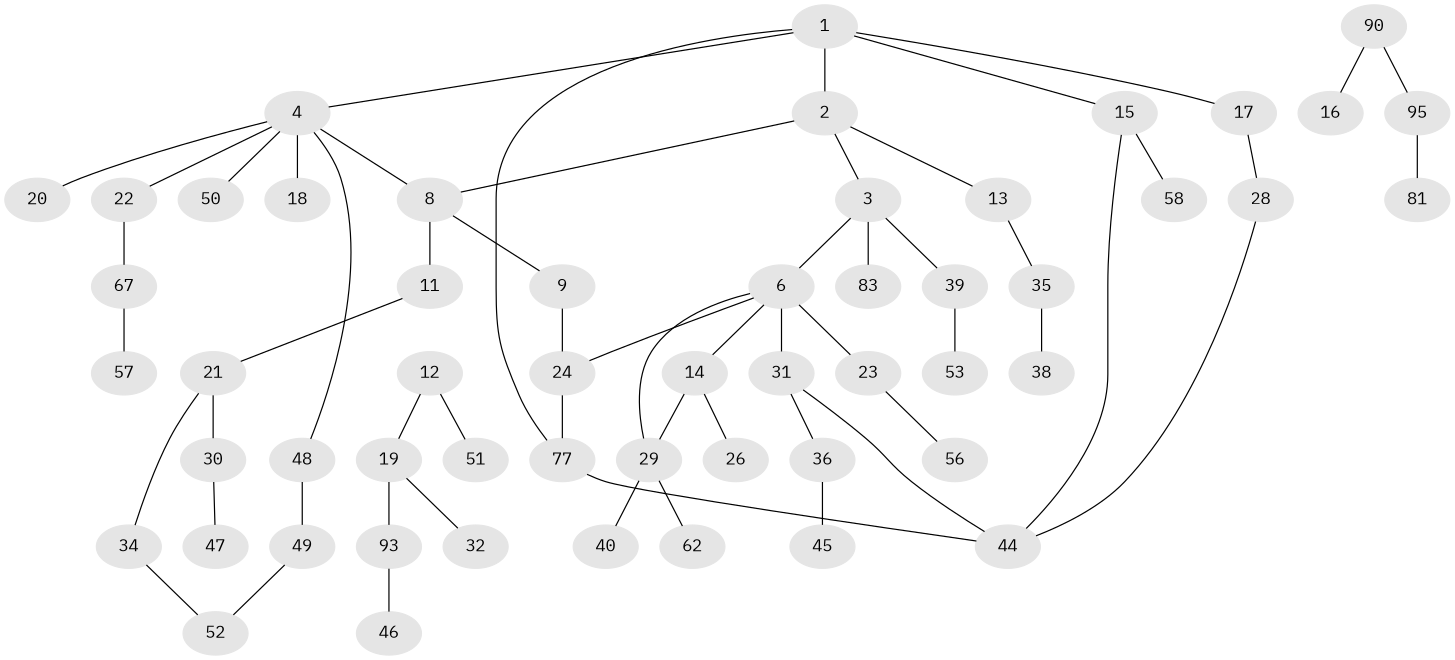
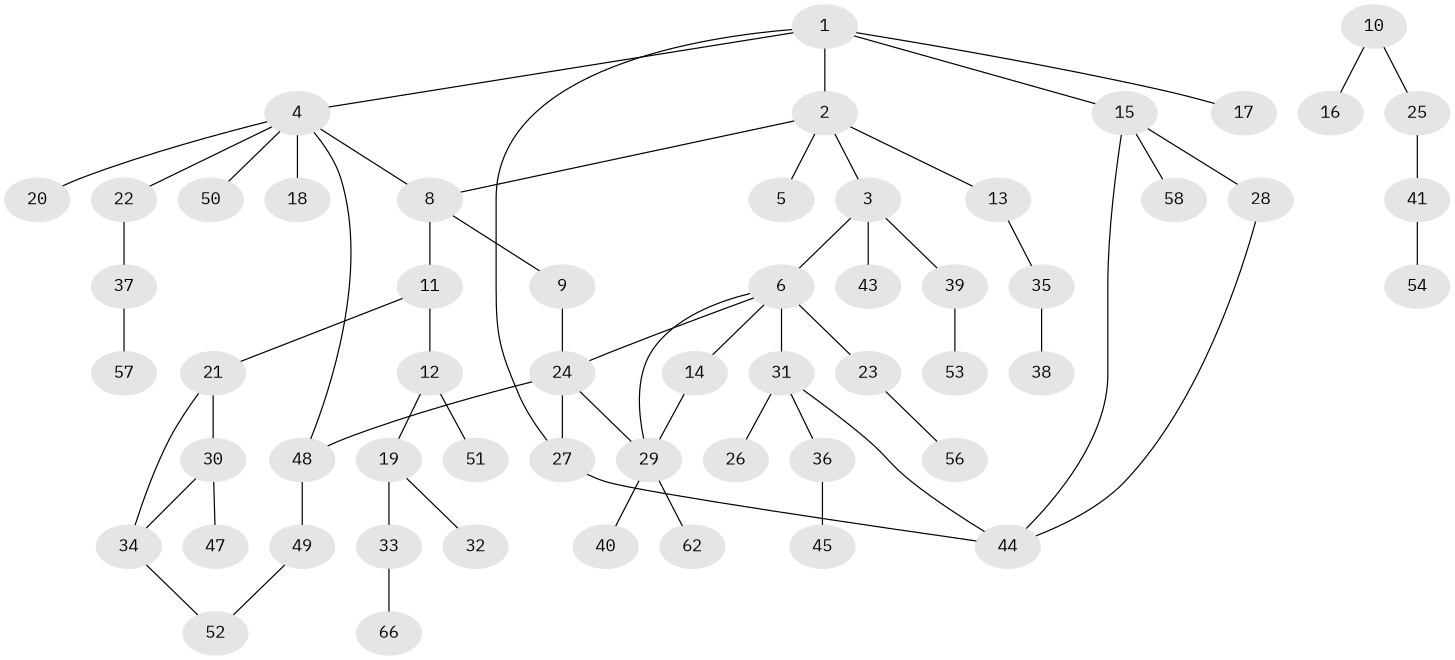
node "90": label "90" -> "10"
node "95": label "95" -> "25"
edge "17" -- "28": now "15" -- "28"
node "5": added
node "81": label "81" -> "41"
node "67": label "67" -> "37"
node "83": label "83" -> "43"
node "54": added
edge "11" -- "12": added
edge "24" -- "48": added
edge "14" -- "26": now "31" -- "26"
edge "24" -- "29": added
node "77": label "77" -> "27"
edge "30" -- "34": added
node "93": label "93" -> "33"
node "46": label "46" -> "66"
